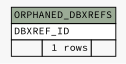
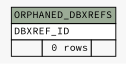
node "ORPHANED_DBXREFS": text "1 rows" -> "0 rows"
